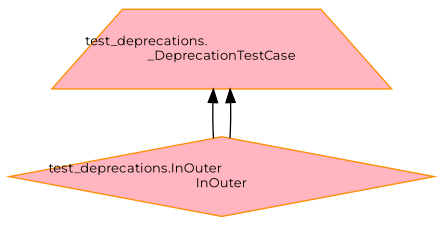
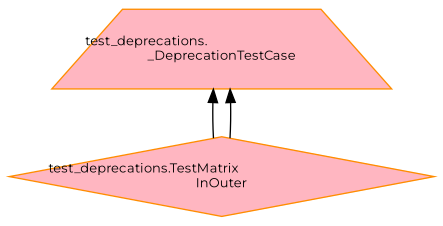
node "test_deprecations.InOuter InOuter": label "test_deprecations.InOuter InOuter" -> "test_deprecations.TestMatrix InOuter"
